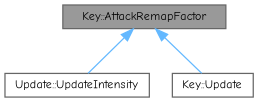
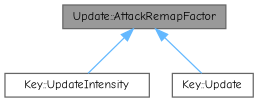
node "Key::AttackRemapFactor": label "Key::AttackRemapFactor" -> "Update::AttackRemapFactor"
node "Update::UpdateIntensity": label "Update::UpdateIntensity" -> "Key::UpdateIntensity"
